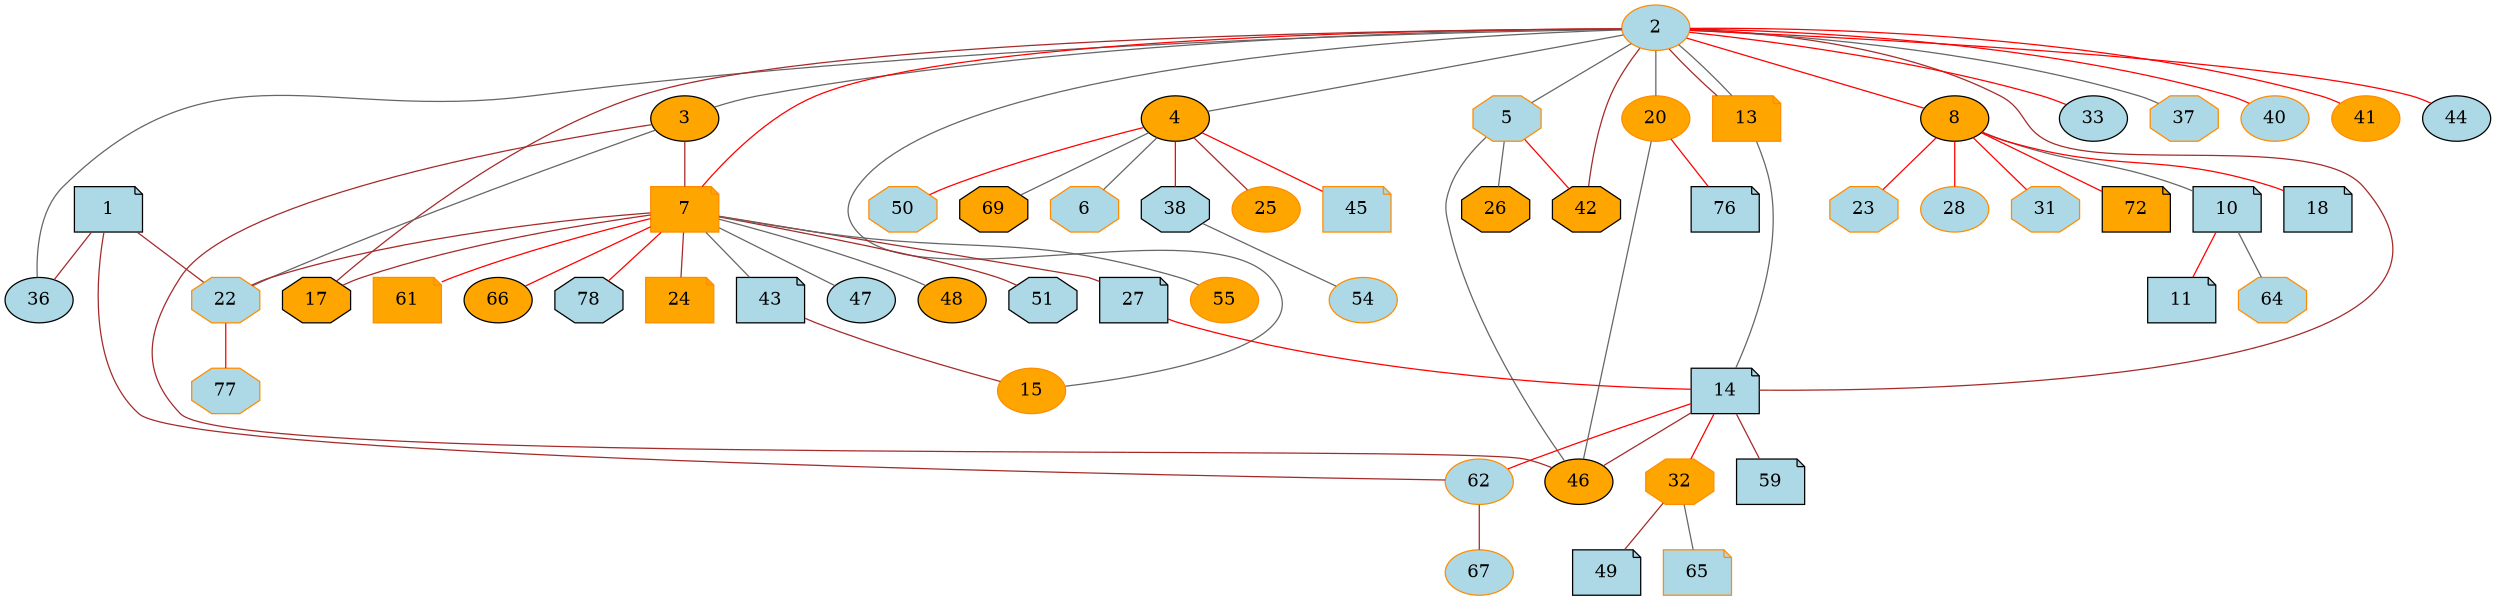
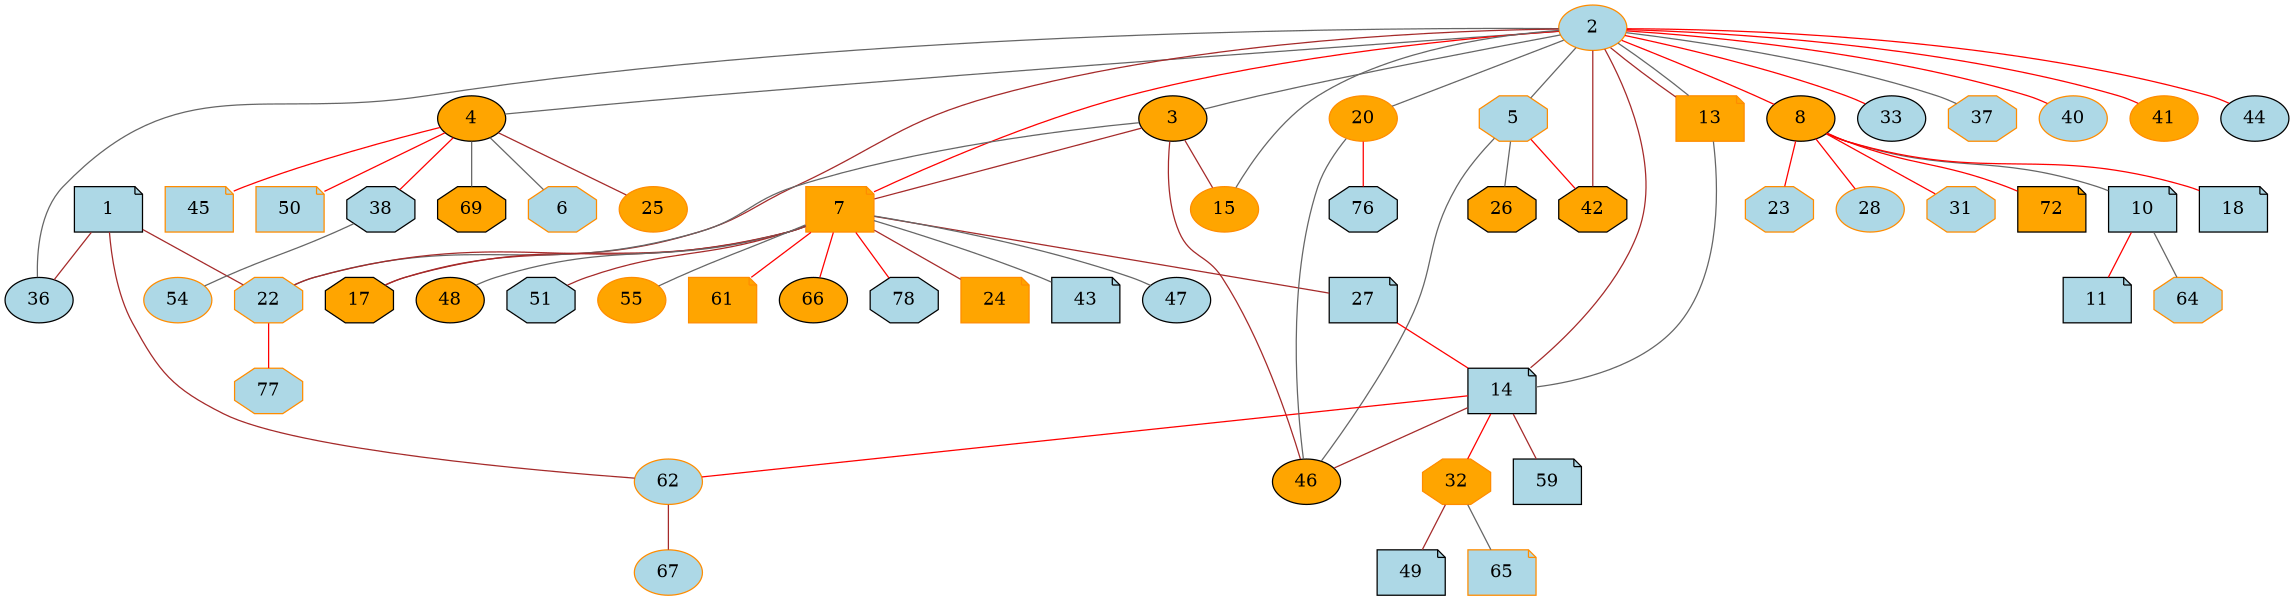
node "50": shape octagon -> note
node "76": shape note -> octagon
edge "43" -- "15": now "3" -- "15"
